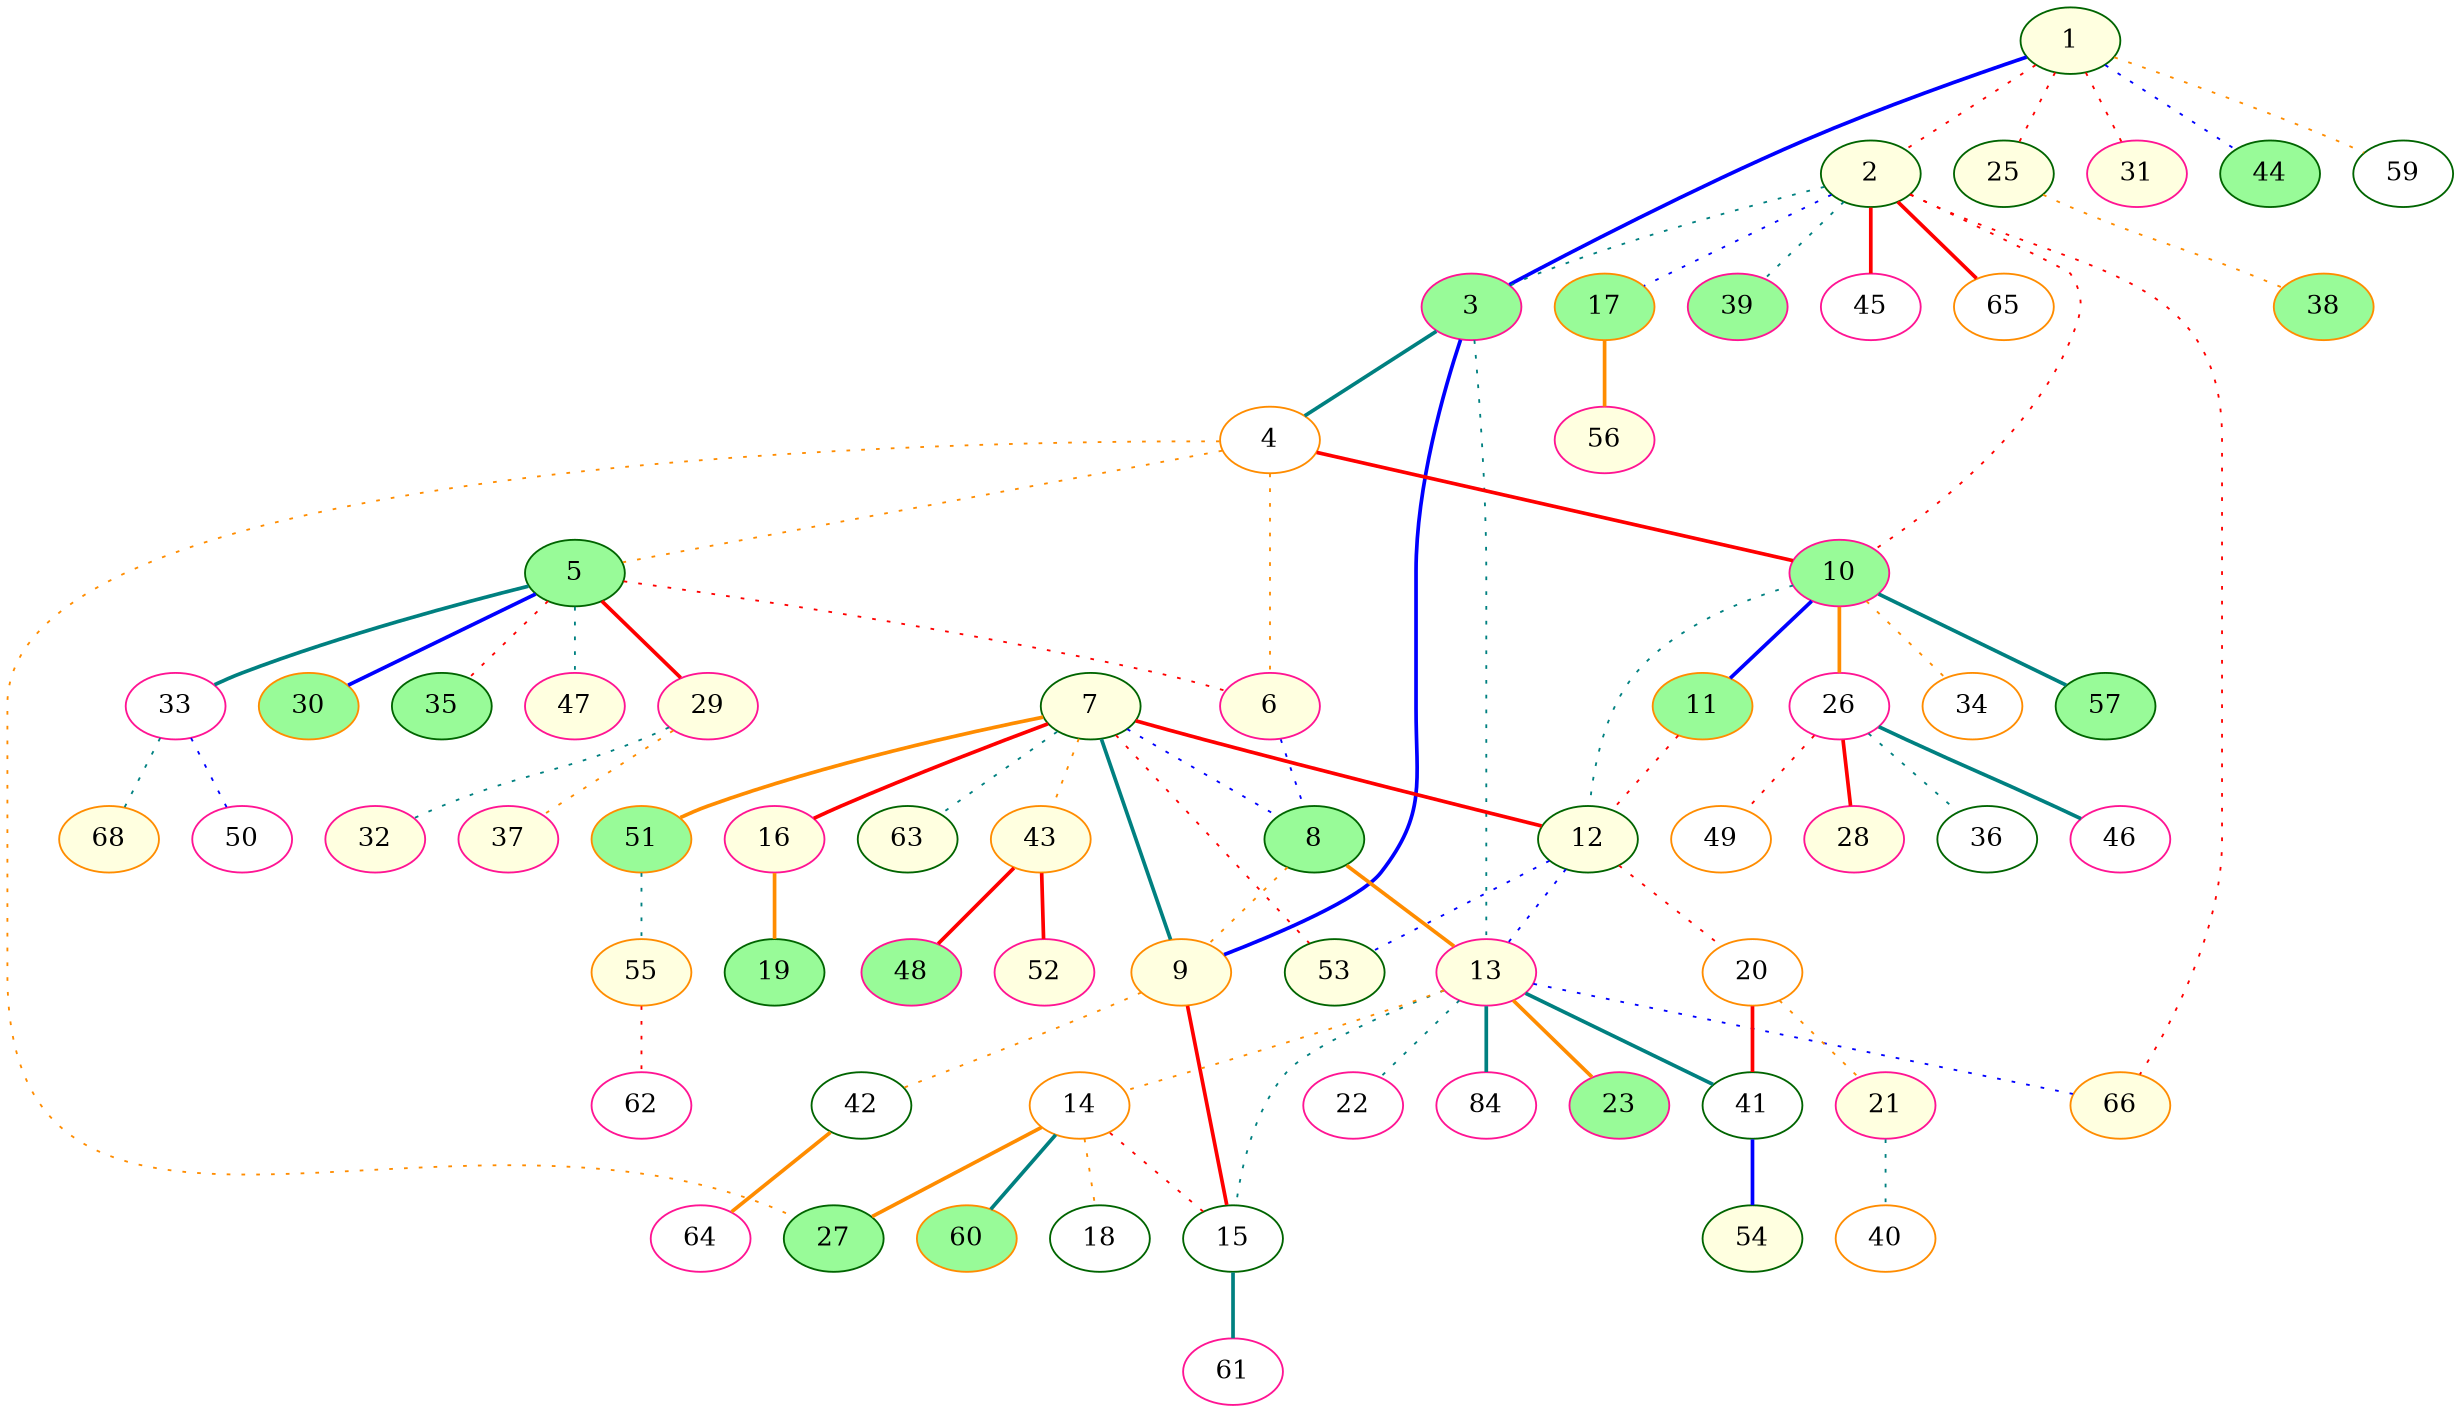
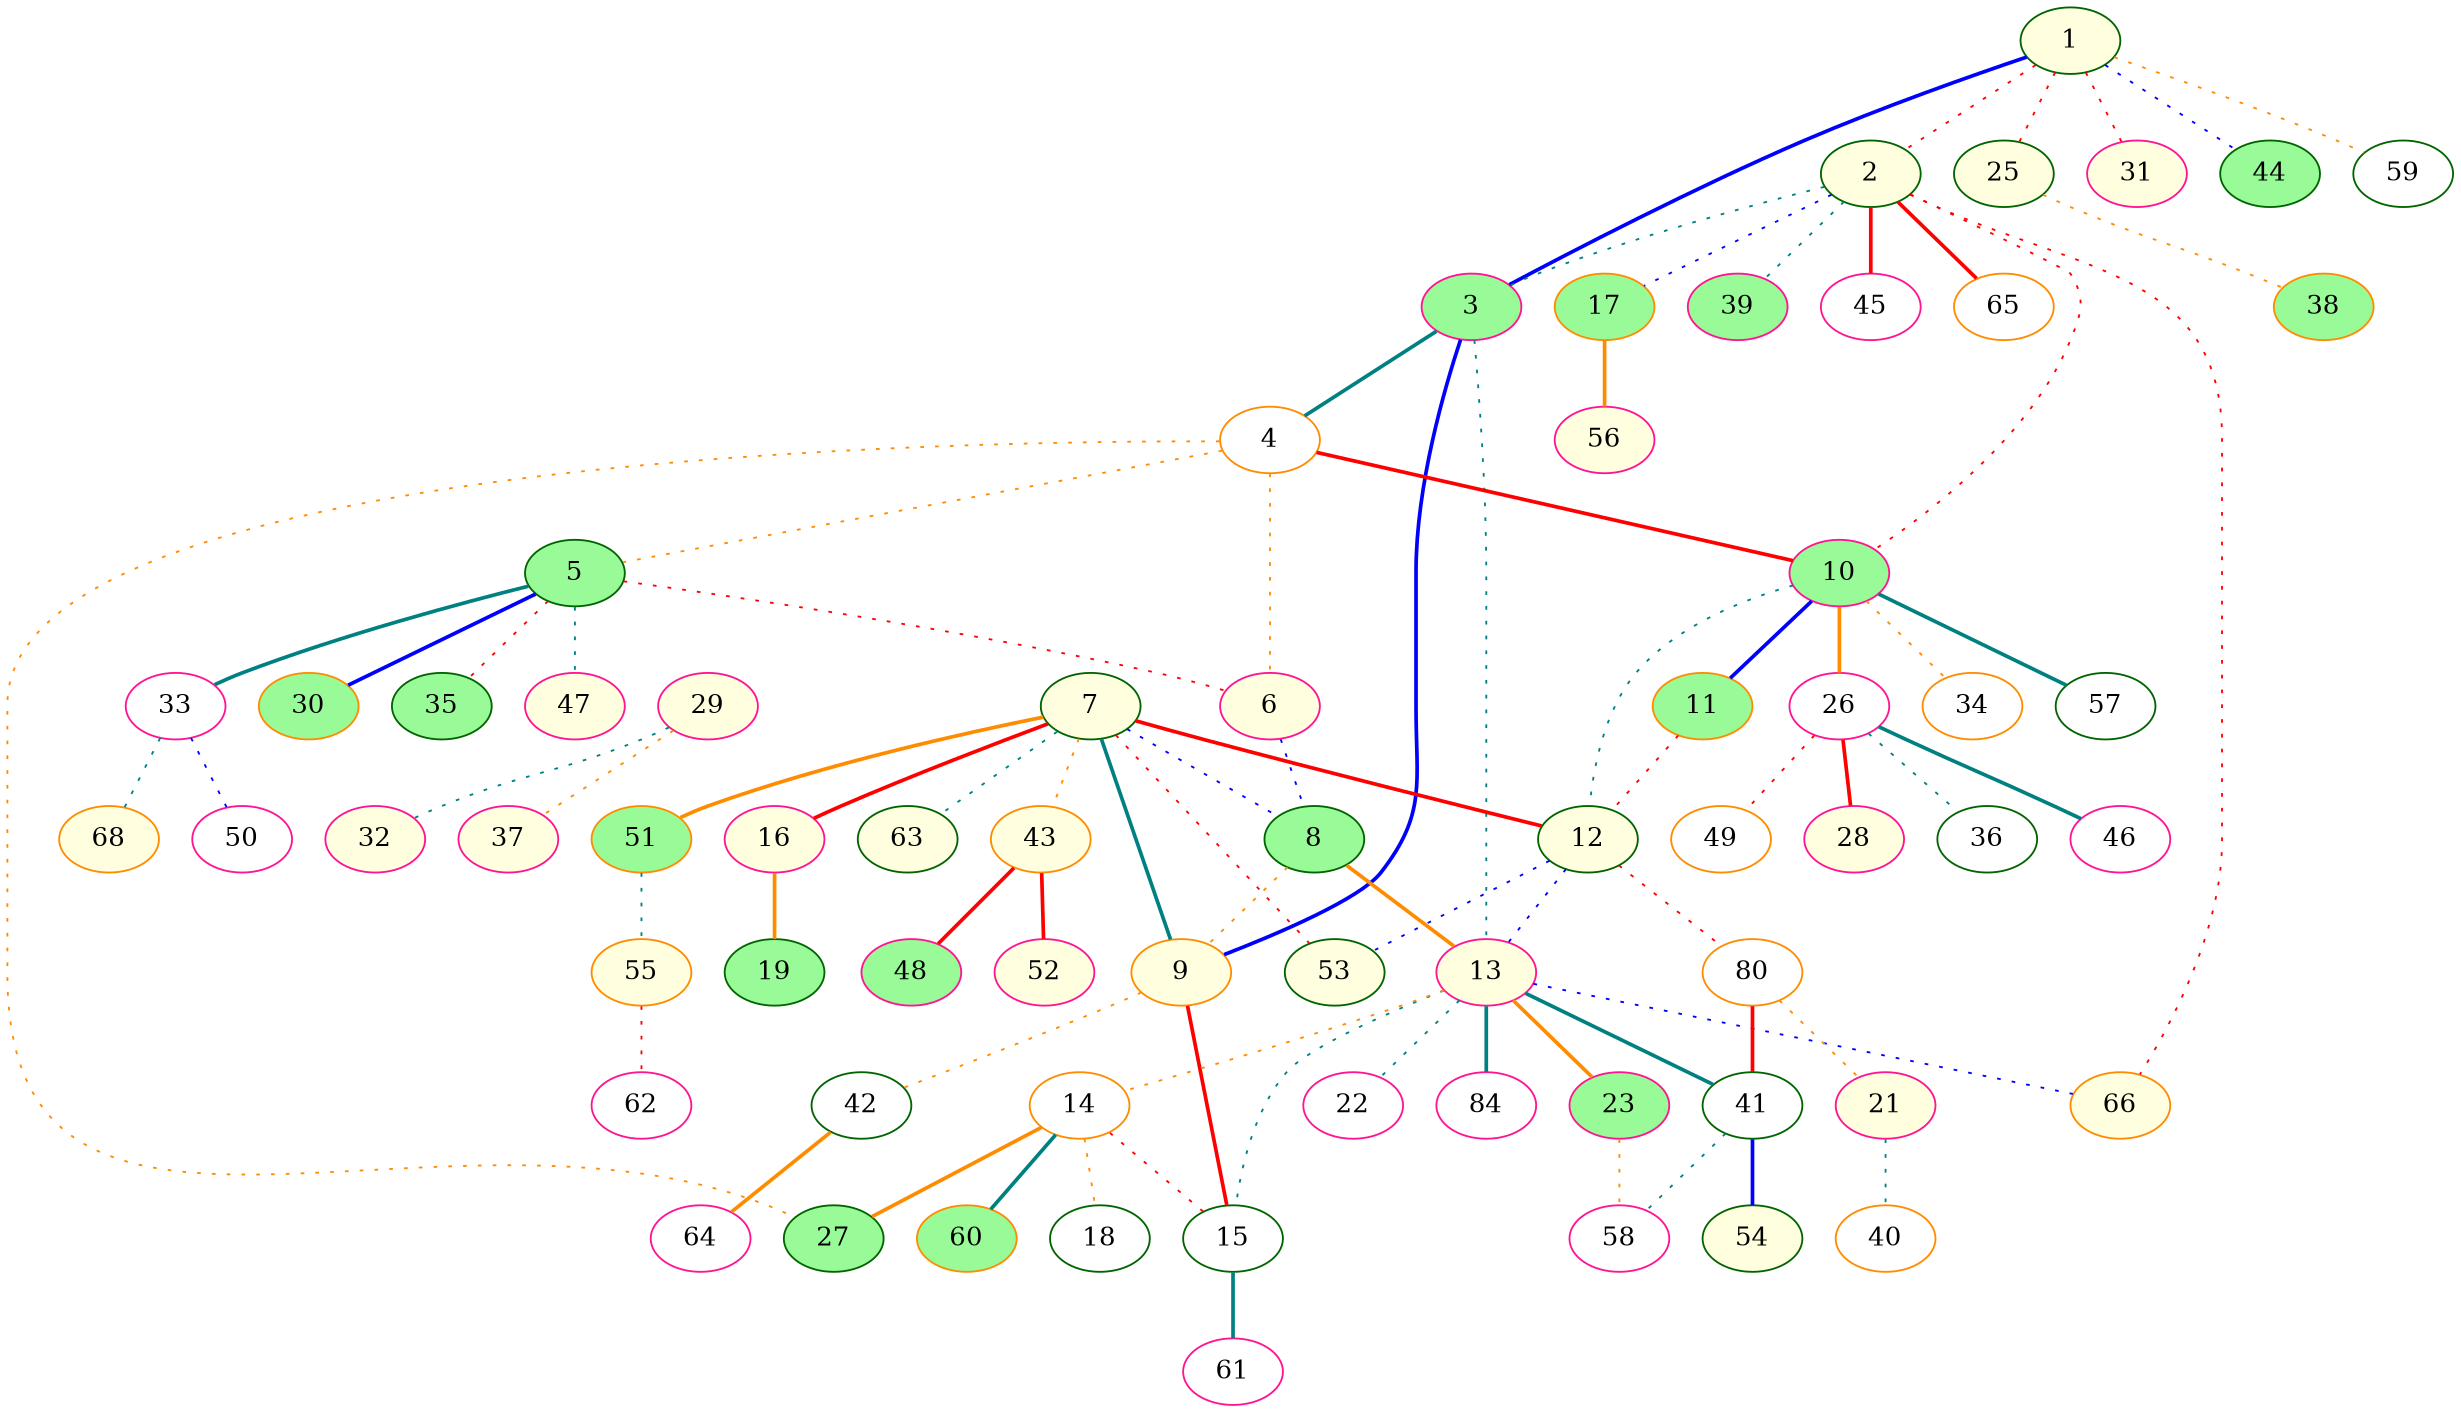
edge "5" -- "29": removed
node "57": fillcolor palegreen -> white
node "20": label "20" -> "80"
node "58": added
